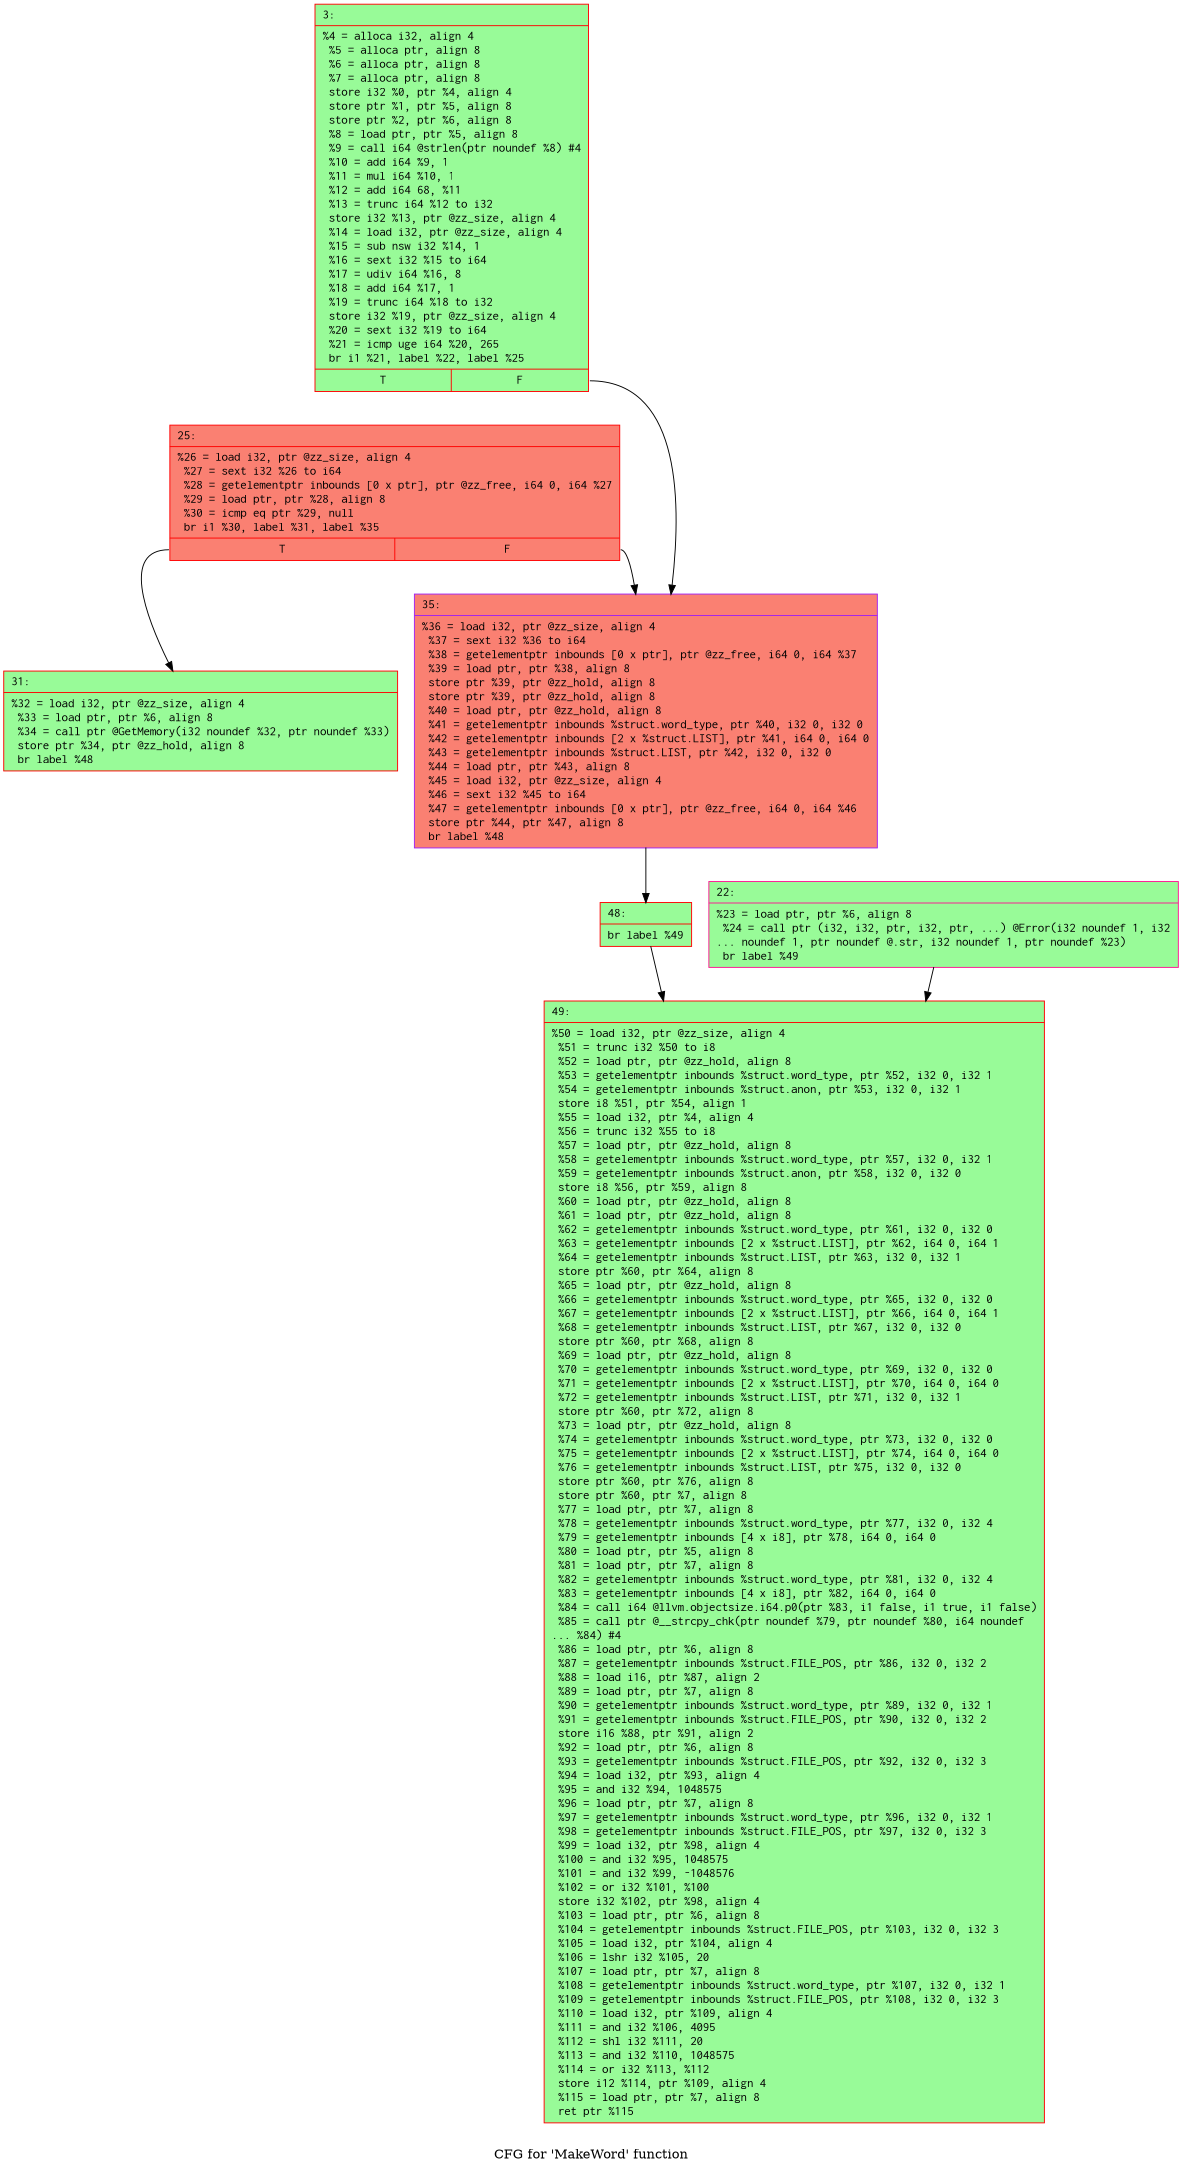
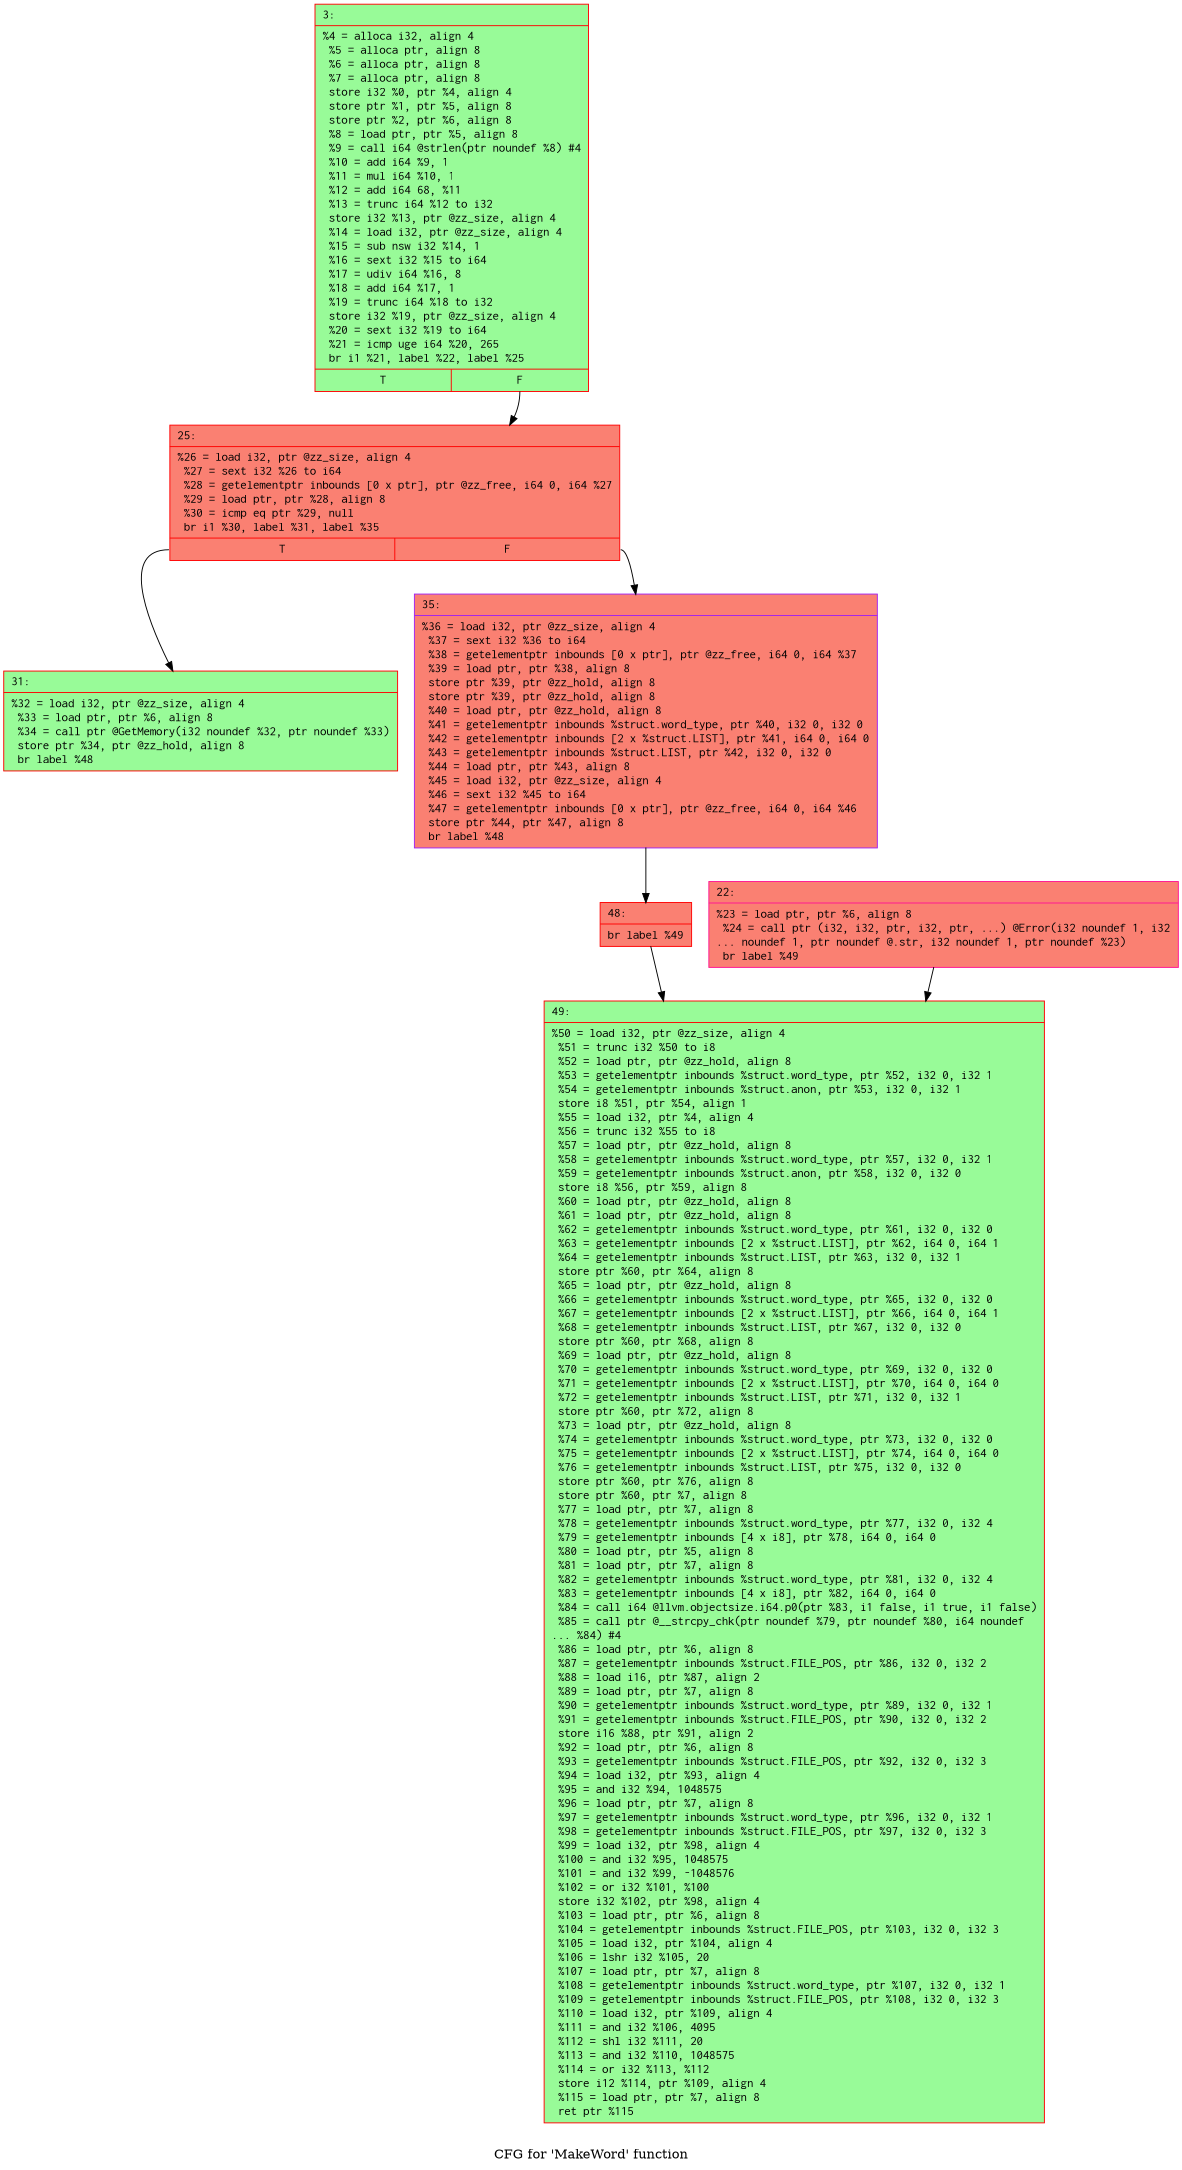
edge "3:" -> "35:": now "3:" -> "25:"
node "48:": fillcolor palegreen -> salmon
node "22:": fillcolor palegreen -> salmon
